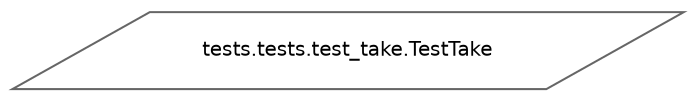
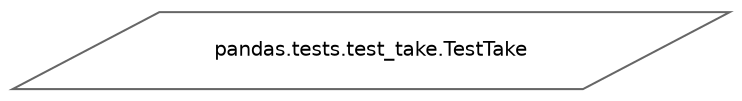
node "tests.tests.test_take.TestTake": label "tests.tests.test_take.TestTake" -> "pandas.tests.test_take.TestTake"
